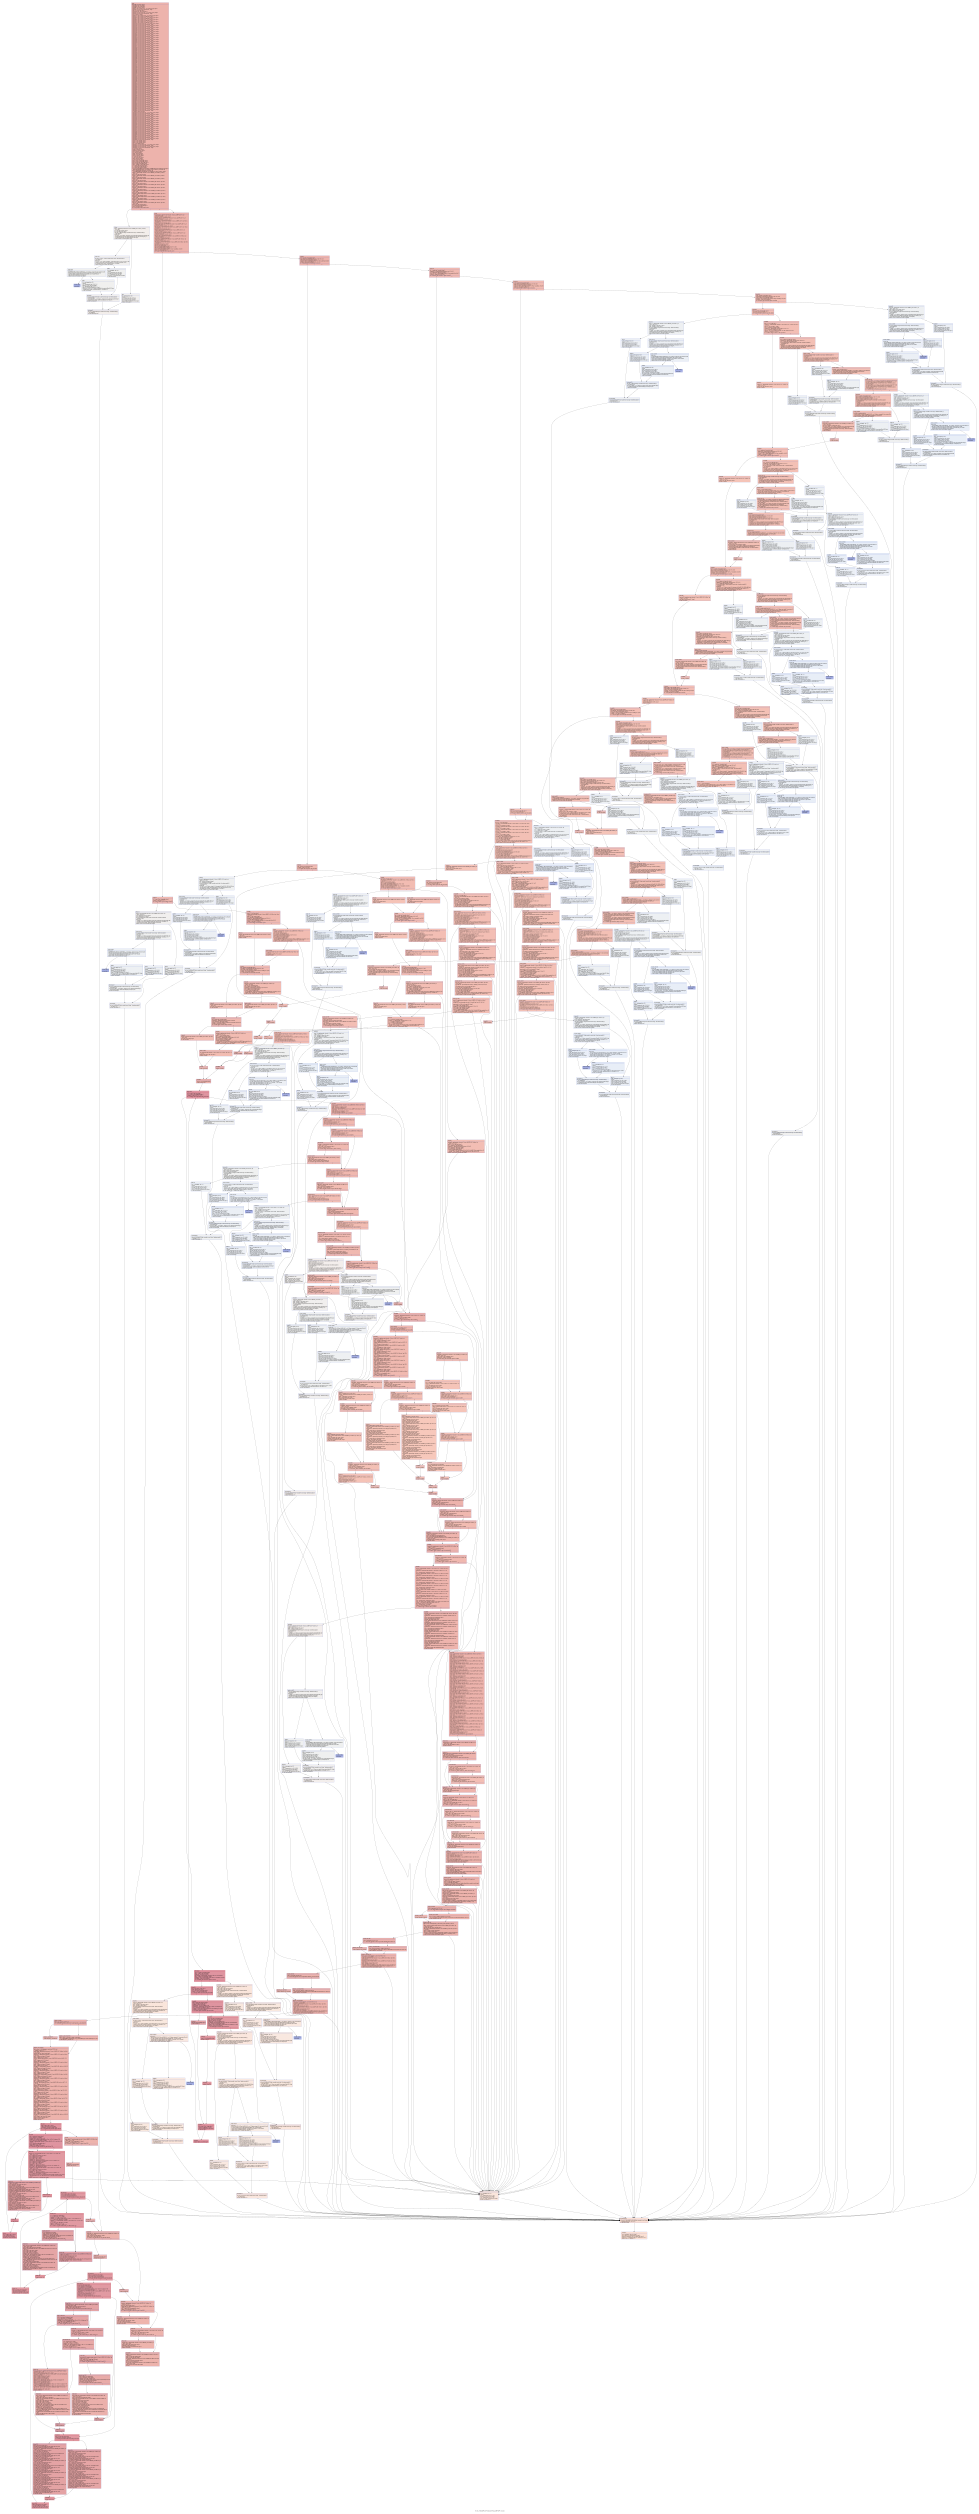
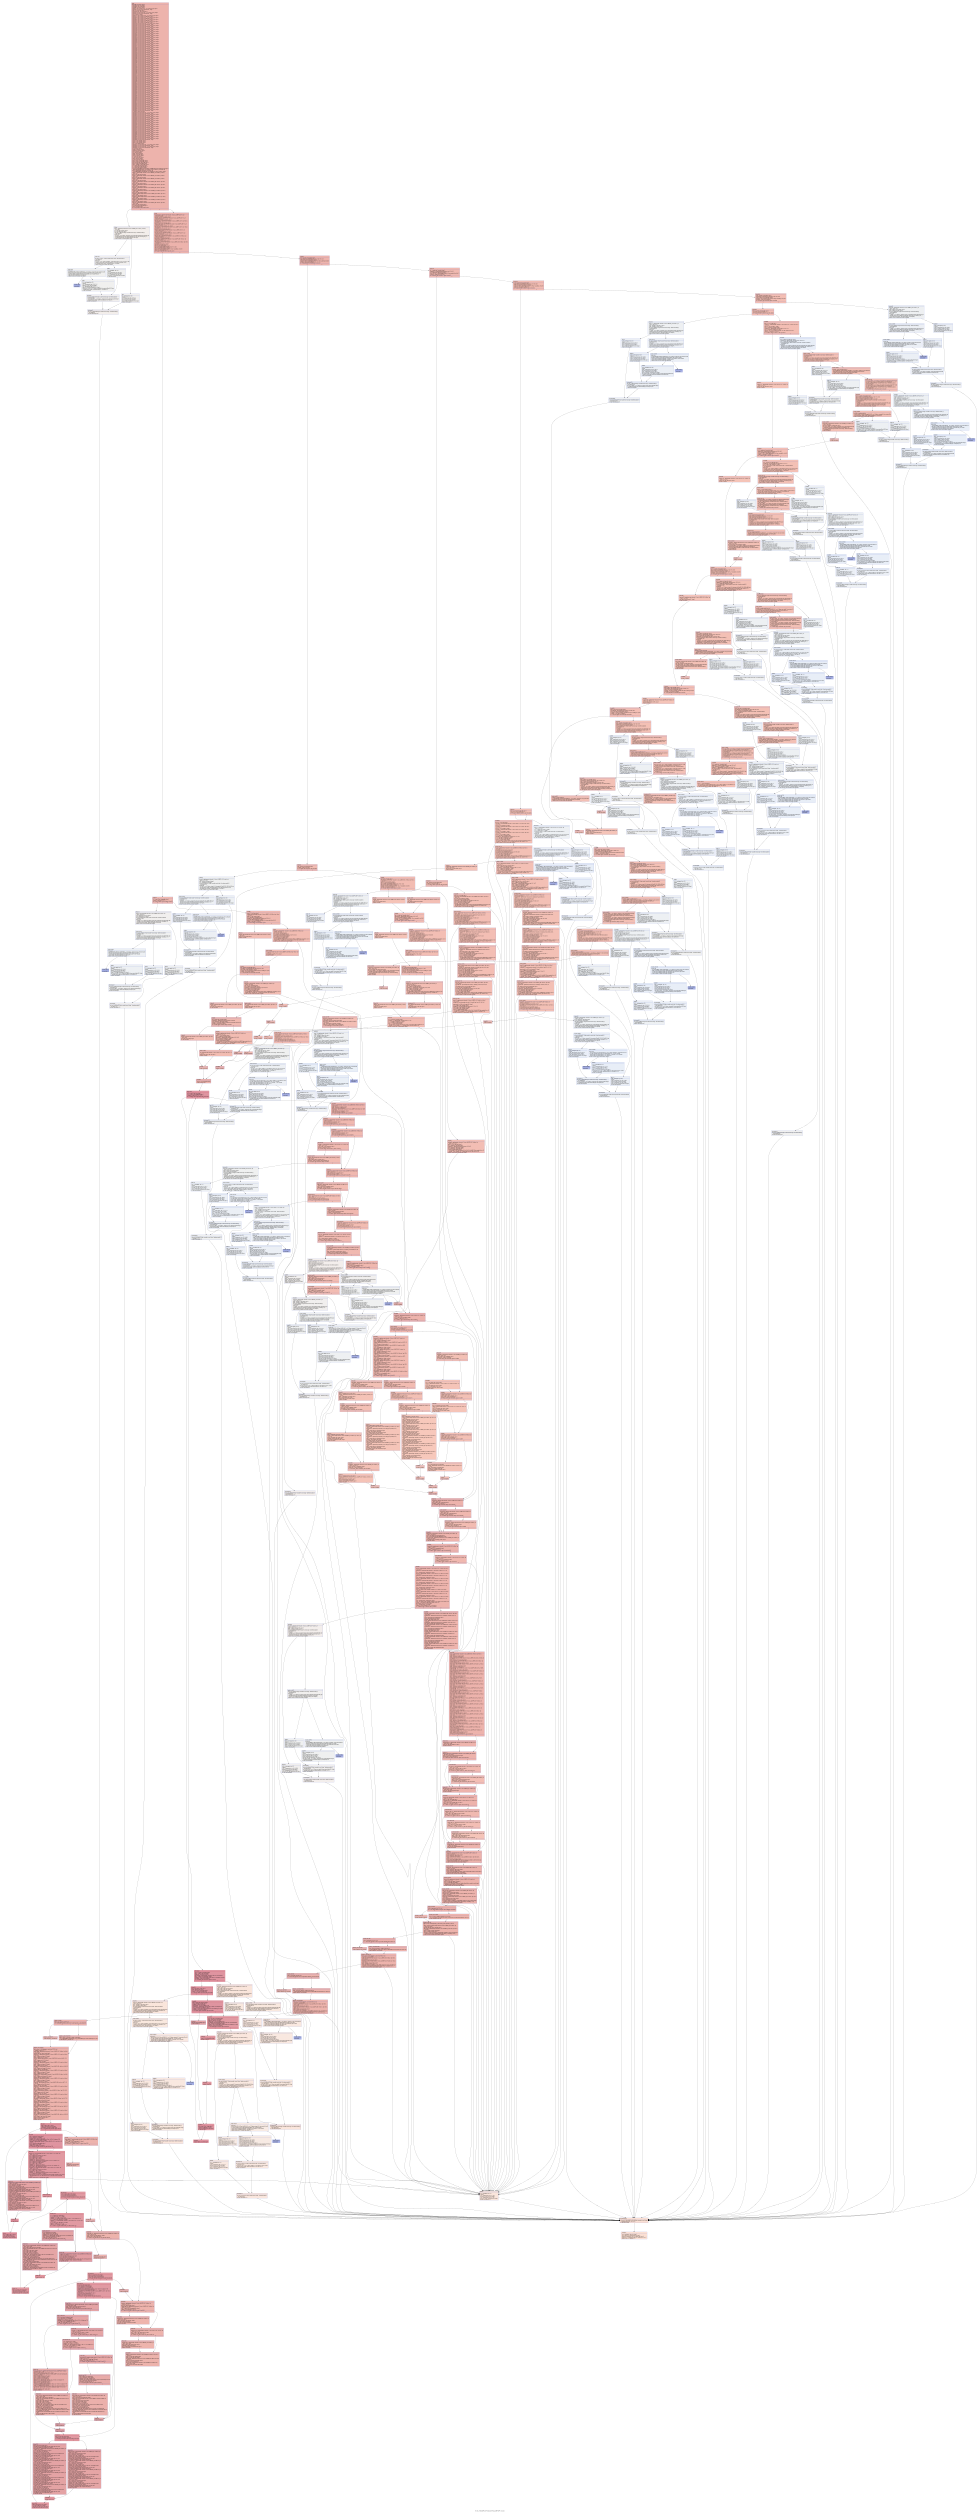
node "if.else333:": fillcolor #e5705870 -> #cbd8ee70
node "invoke.cont569:": removed
